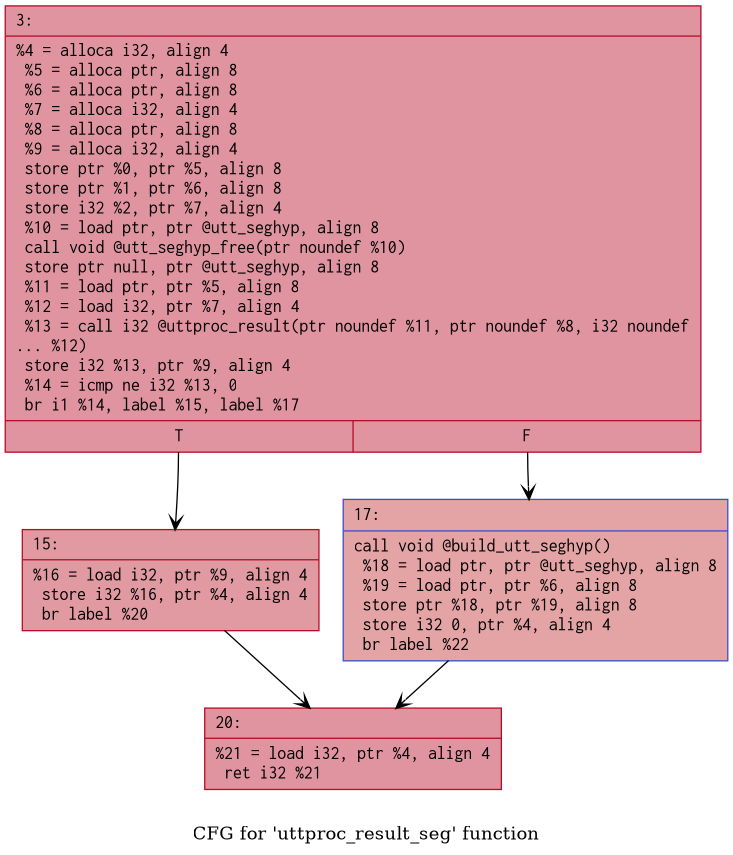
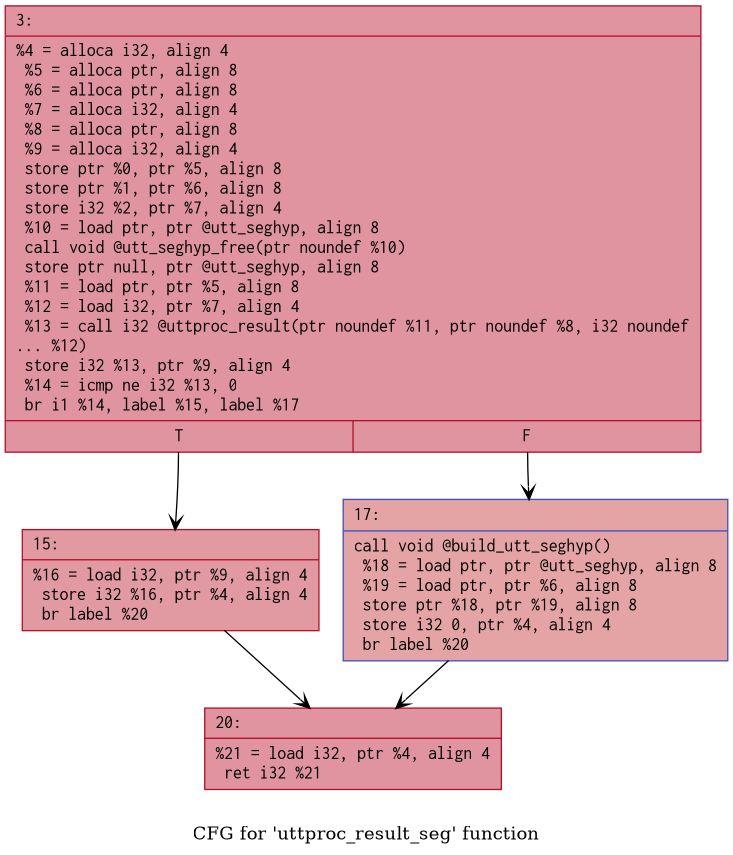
node "17:": text "br label %22" -> "br label %20"
